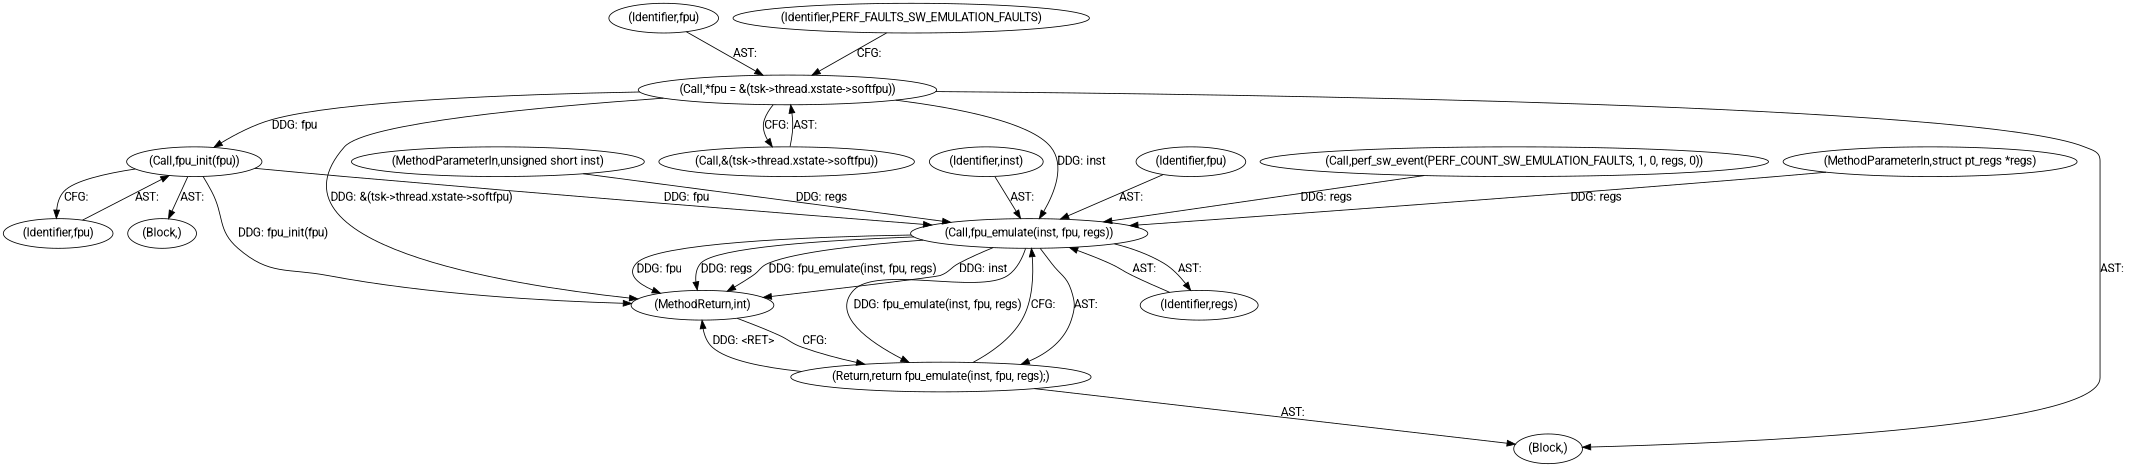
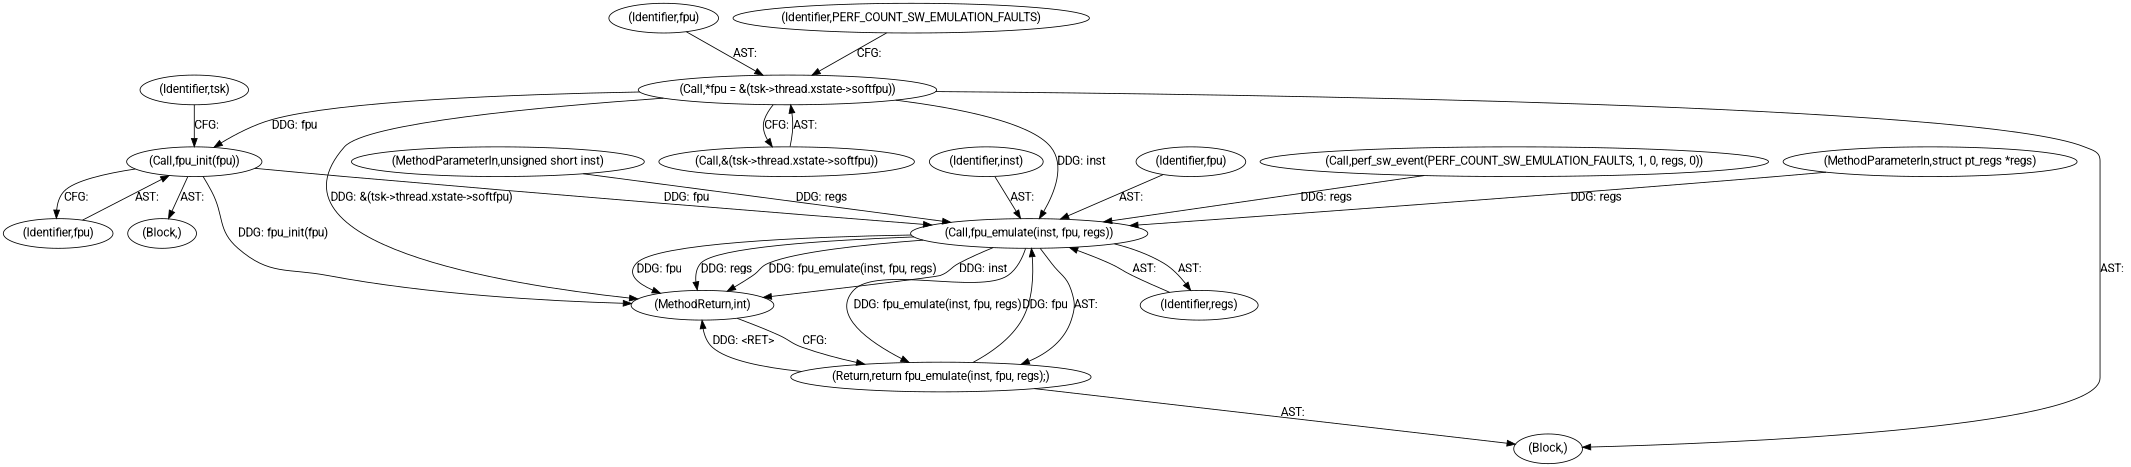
node "(Identifier,PERF_FAULTS_SW_EMULATION_FAULTS)": label "(Identifier,PERF_FAULTS_SW_EMULATION_FAULTS)" -> "(Identifier,PERF_COUNT_SW_EMULATION_FAULTS)"
node "(Identifier,tsk)": added
edge "(Return,return fpu_emulate(inst, fpu, regs);)" -> "(Call,fpu_emulate(inst, fpu, regs))": label "CFG: " -> "DDG: fpu"
